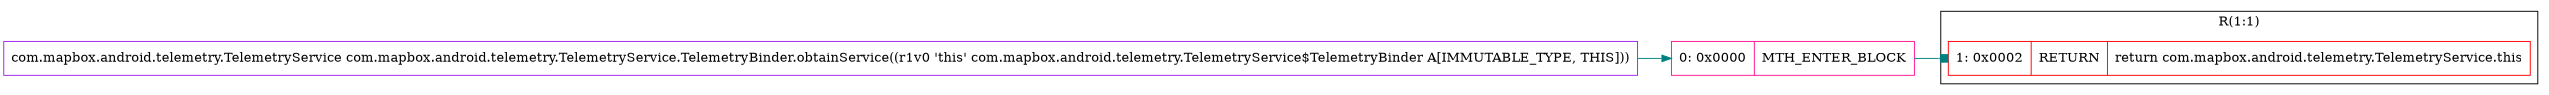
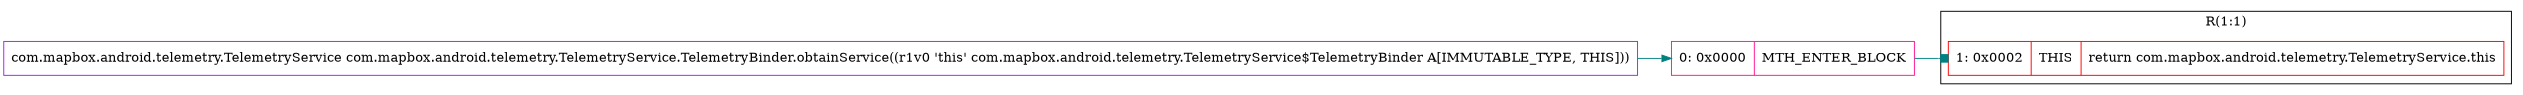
node "1: 0x0002": text "RETURN" -> "THIS"
